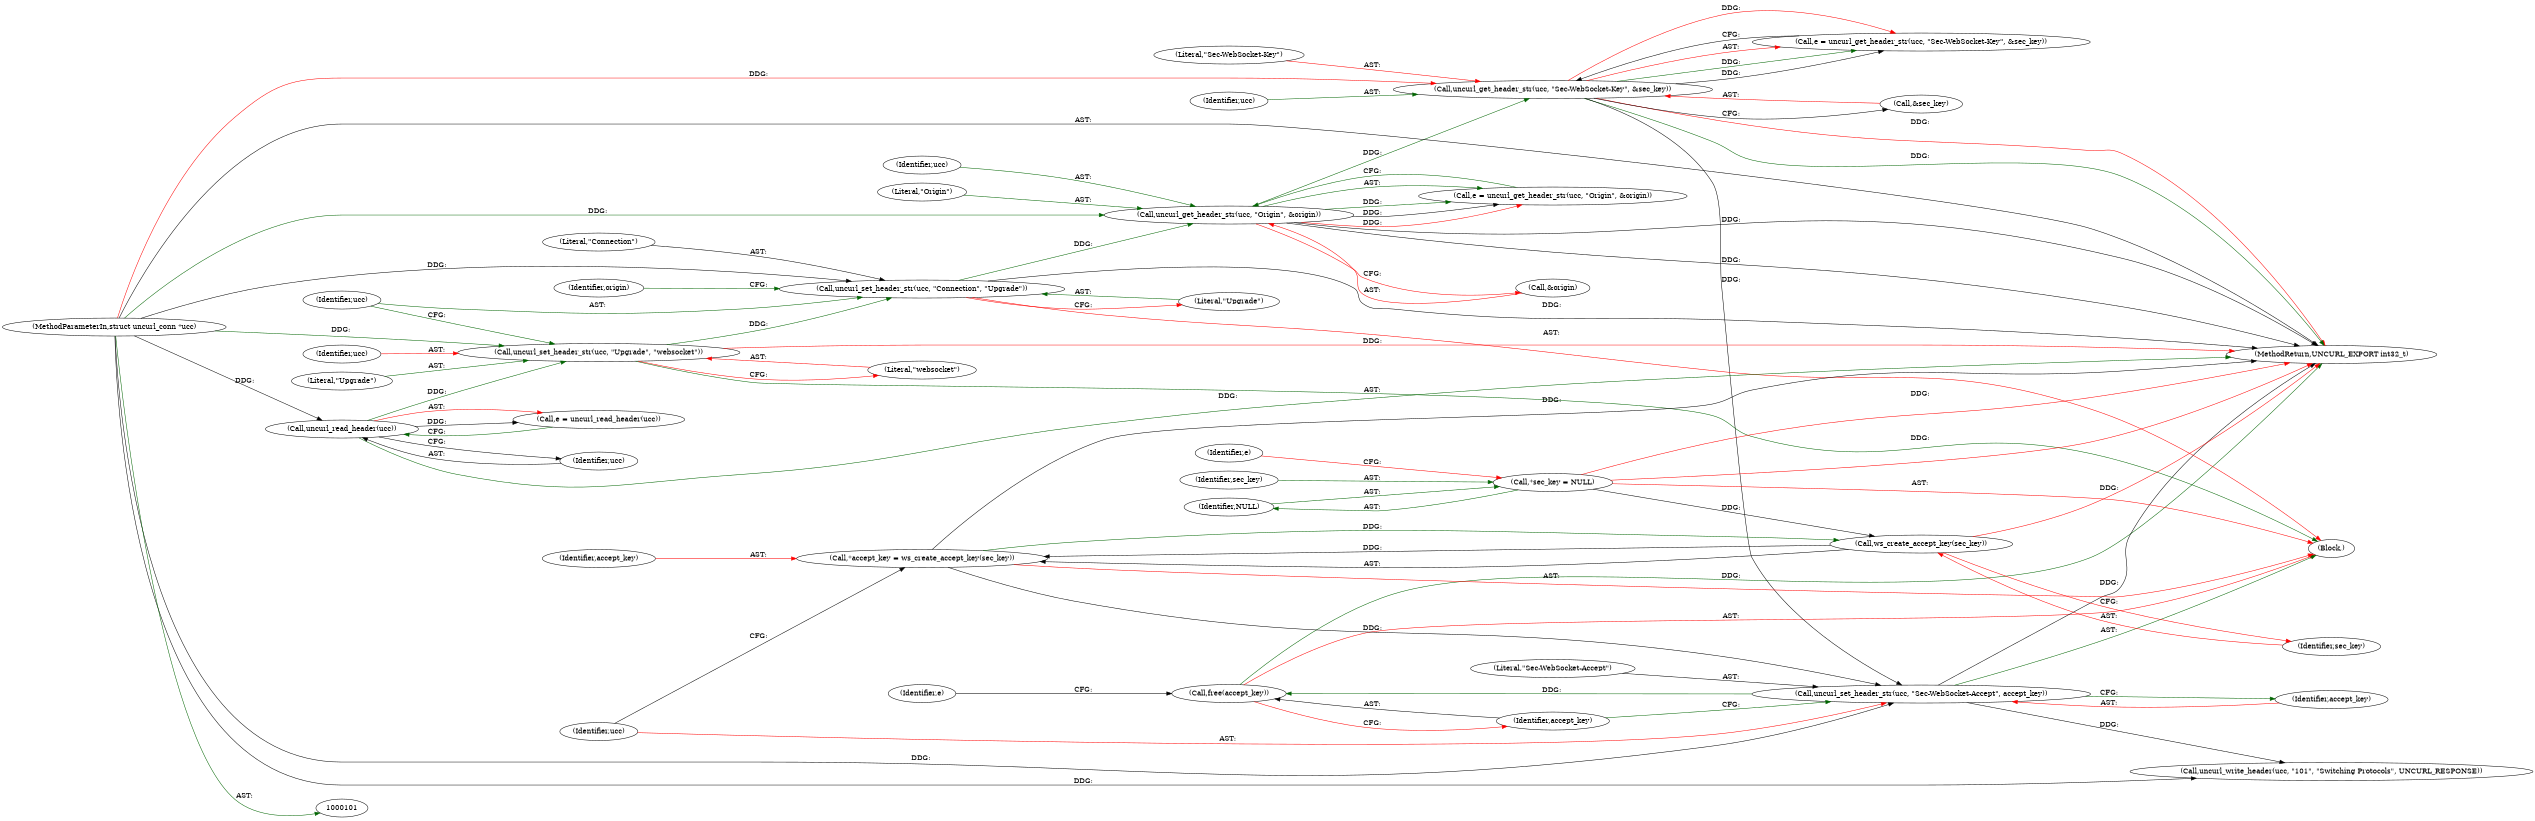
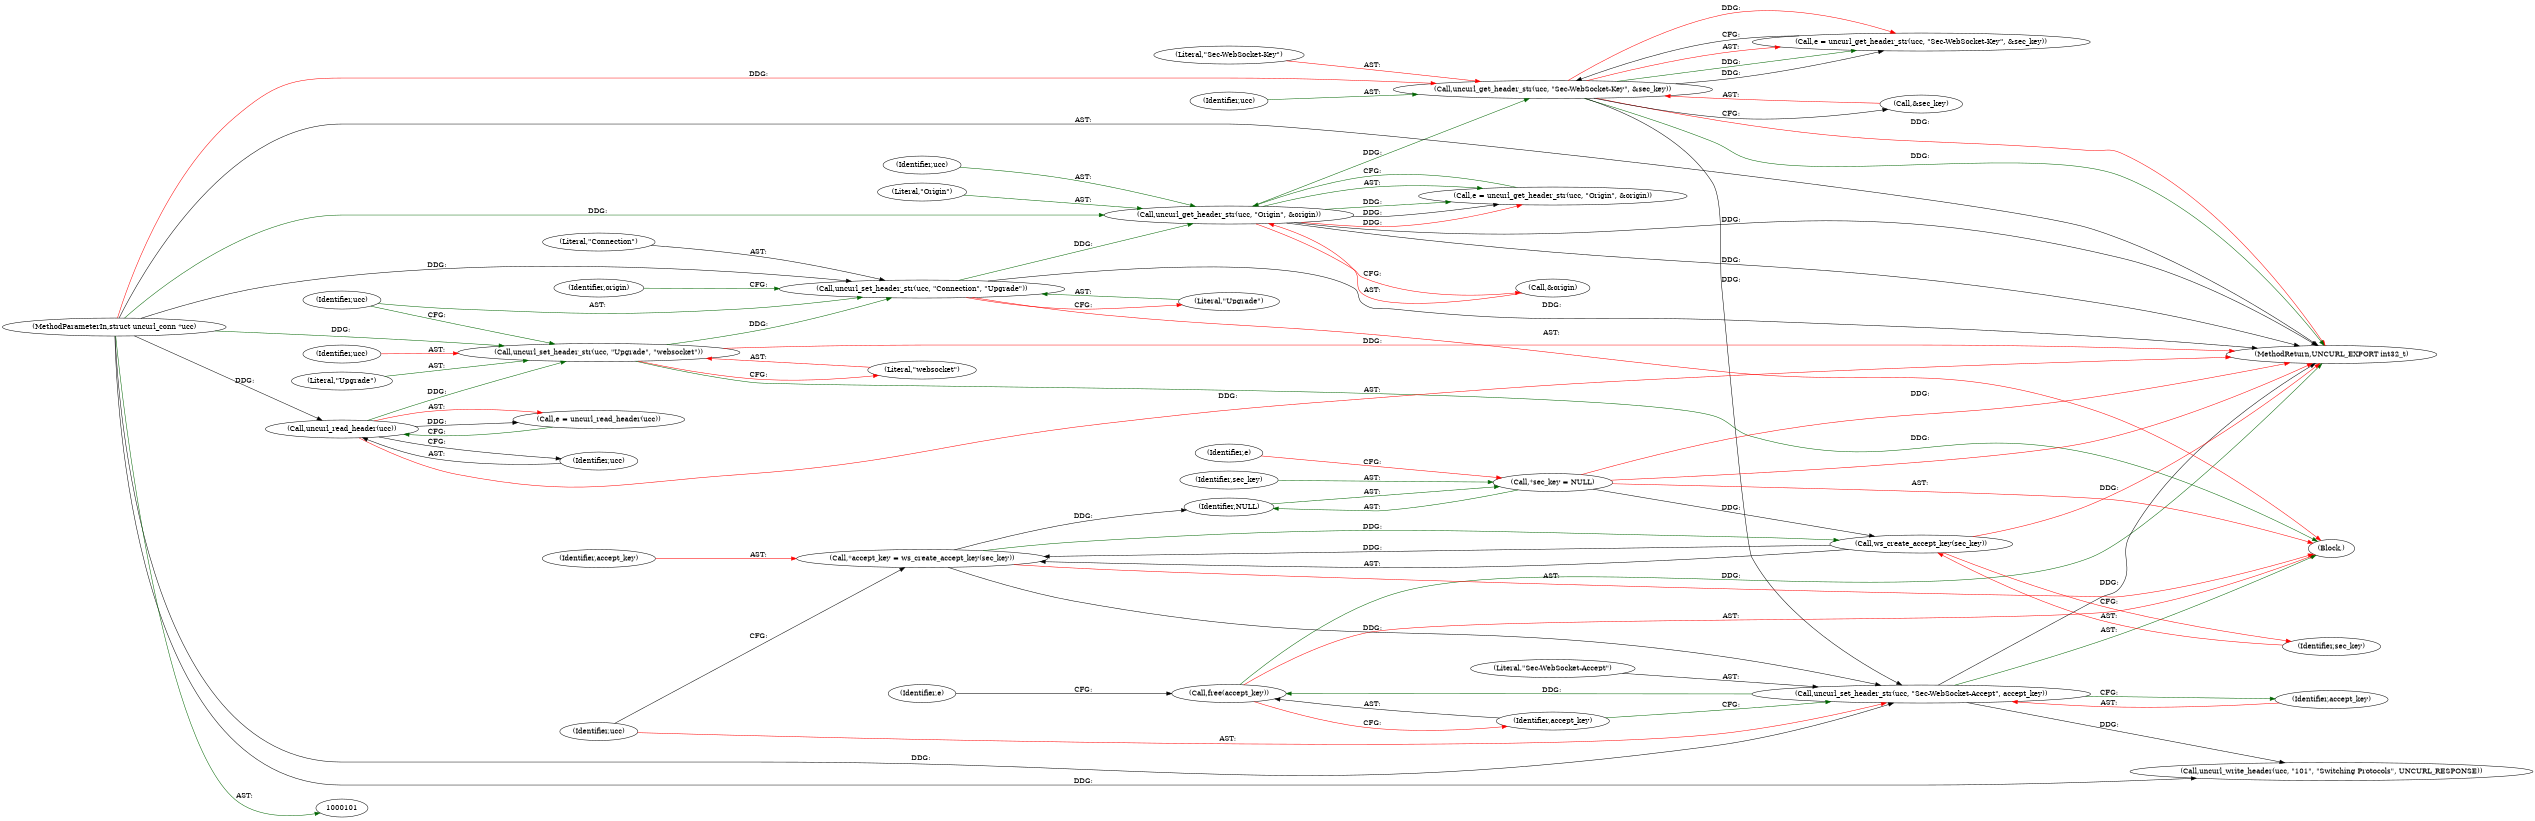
edge "(Call,uncurl_read_header(ucc))" -> "(MethodReturn,UNCURL_EXPORT int32_t)": color darkgreen -> red
edge "(Call,*accept_key = ws_create_accept_key(sec_key))" -> "(MethodReturn,UNCURL_EXPORT int32_t)": now "(Call,*accept_key = ws_create_accept_key(sec_key))" -> "(Identifier,NULL)"
